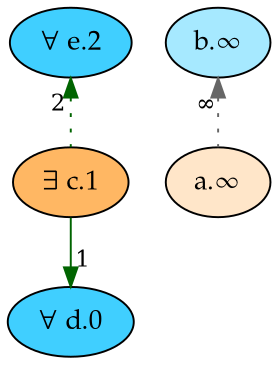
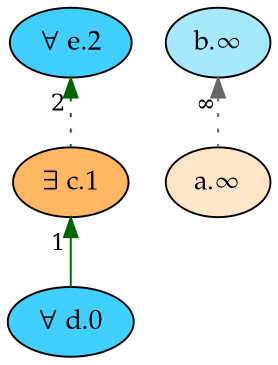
edge "∃ c.1" -> "∀ d.0": reversed
